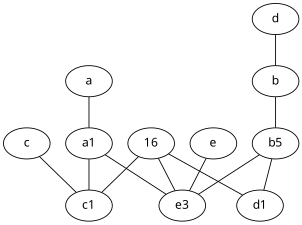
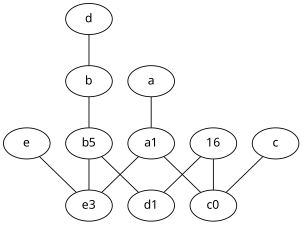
edge "16" -- "e3": removed
node "c1": label "c1" -> "c0"
